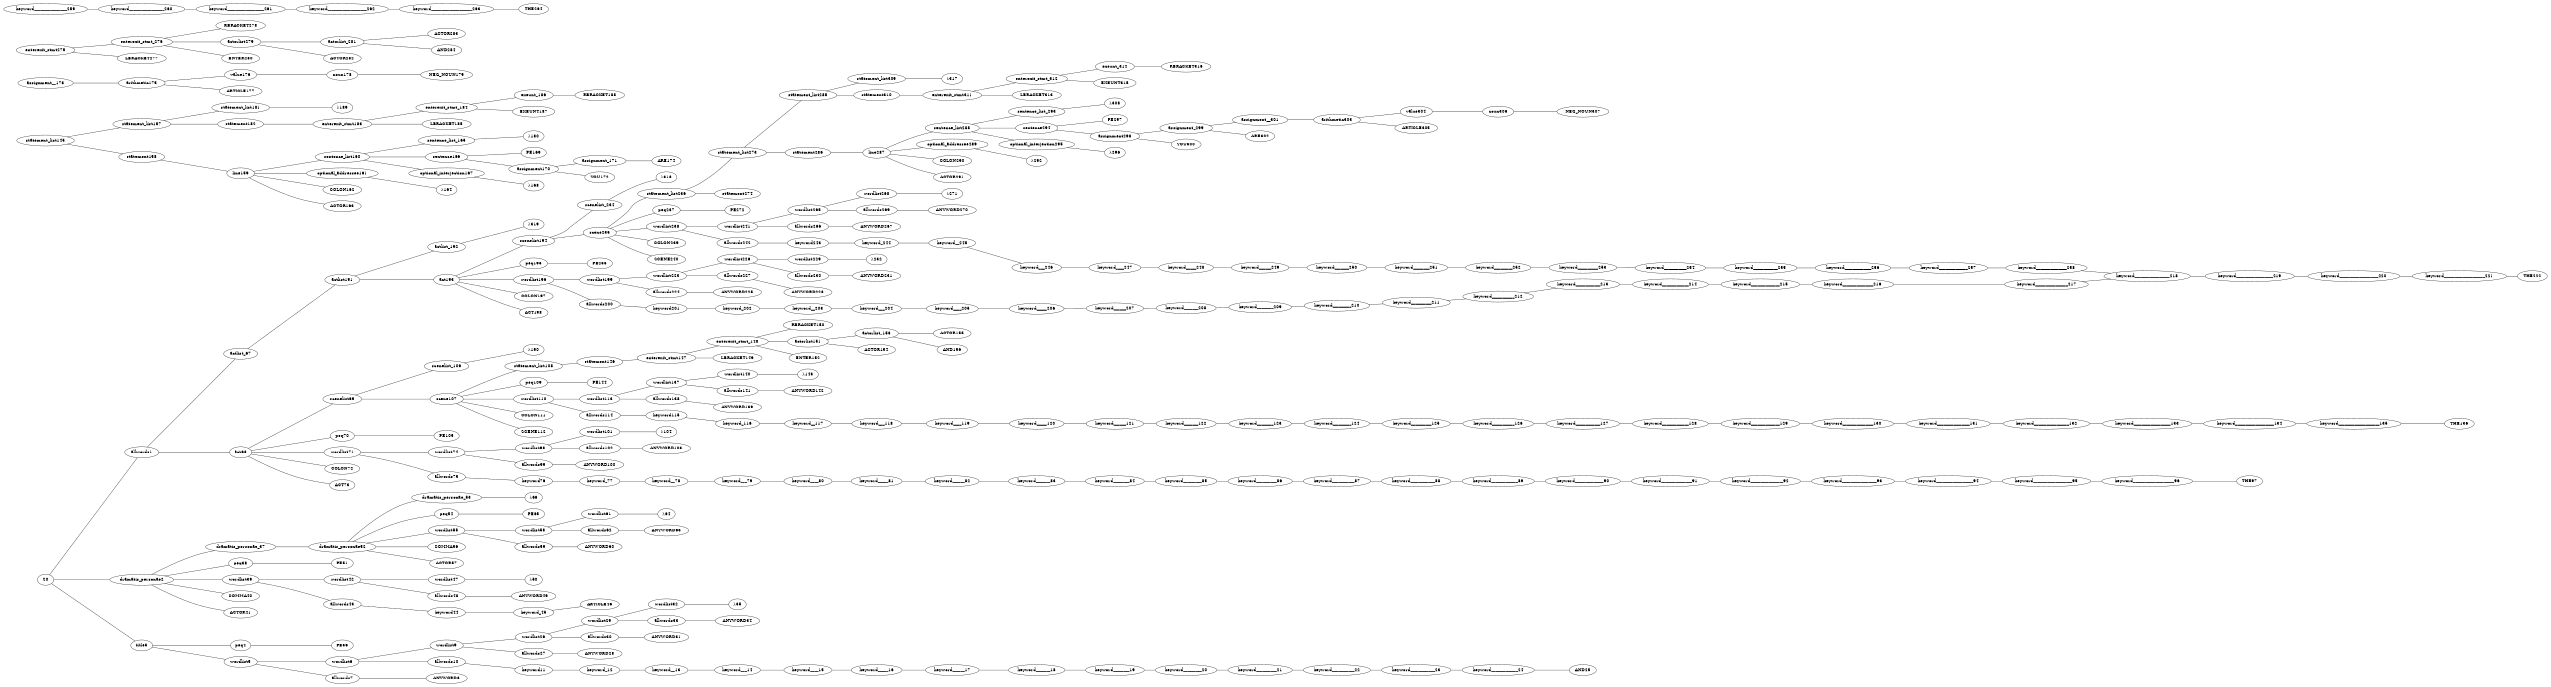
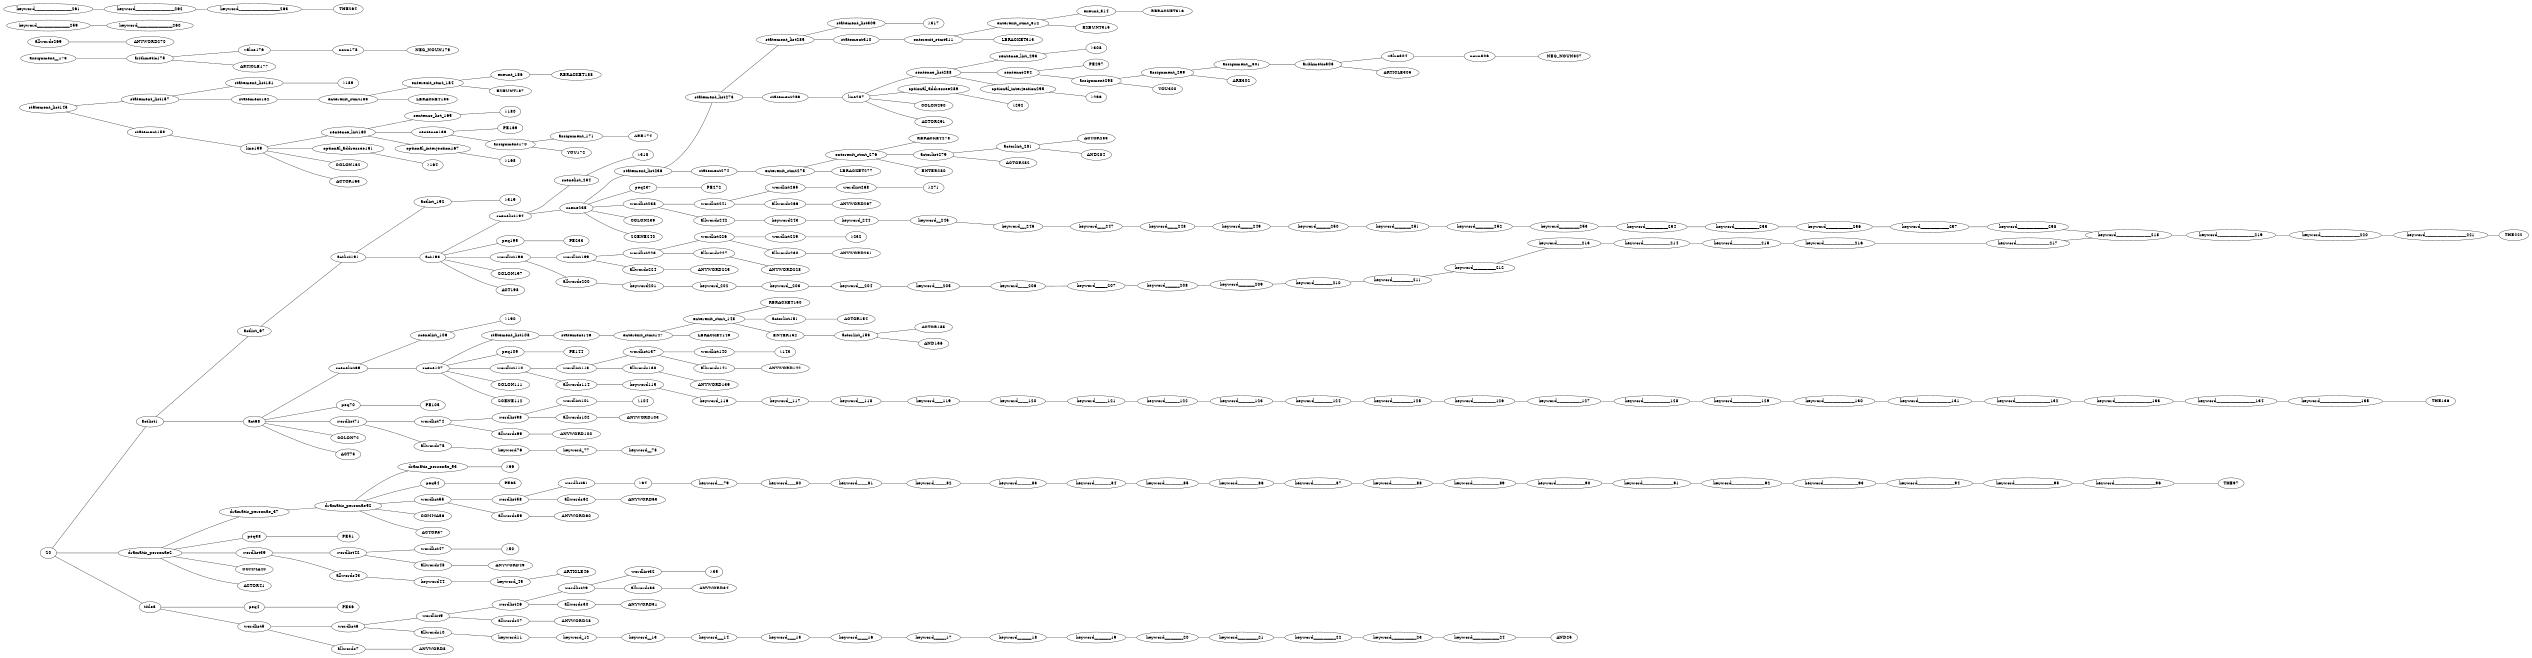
edge "keyword_________________260" -- "keyword__________________261": removed
edge "statement274" -- "enterexit_stmt275": added
edge "wordlist265" -- "allwords269": removed
edge "actorlist_153" -- "actorlist151": now "actorlist_153" -- "ENTER152"
node "allwords1": label "allwords1" -> "actlist1"
edge "keyword__78" -- "keyword___79": now "λ64" -- "keyword___79"
